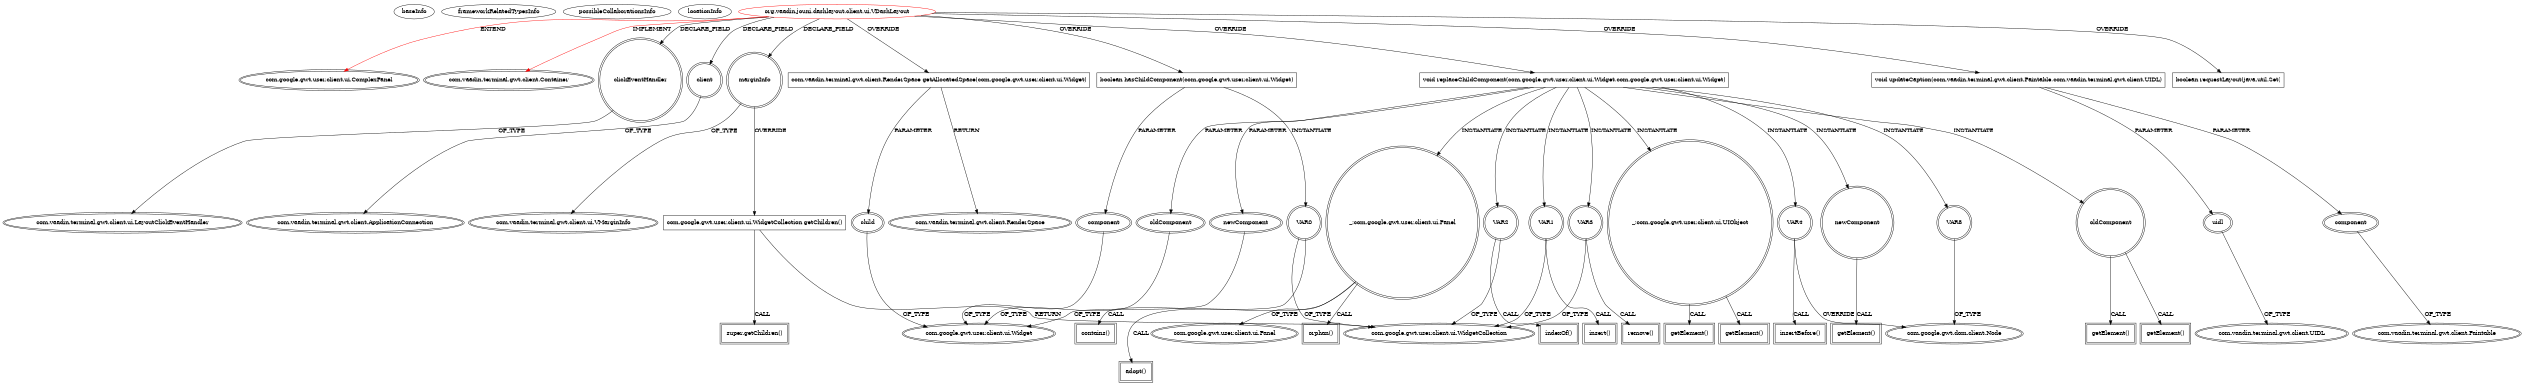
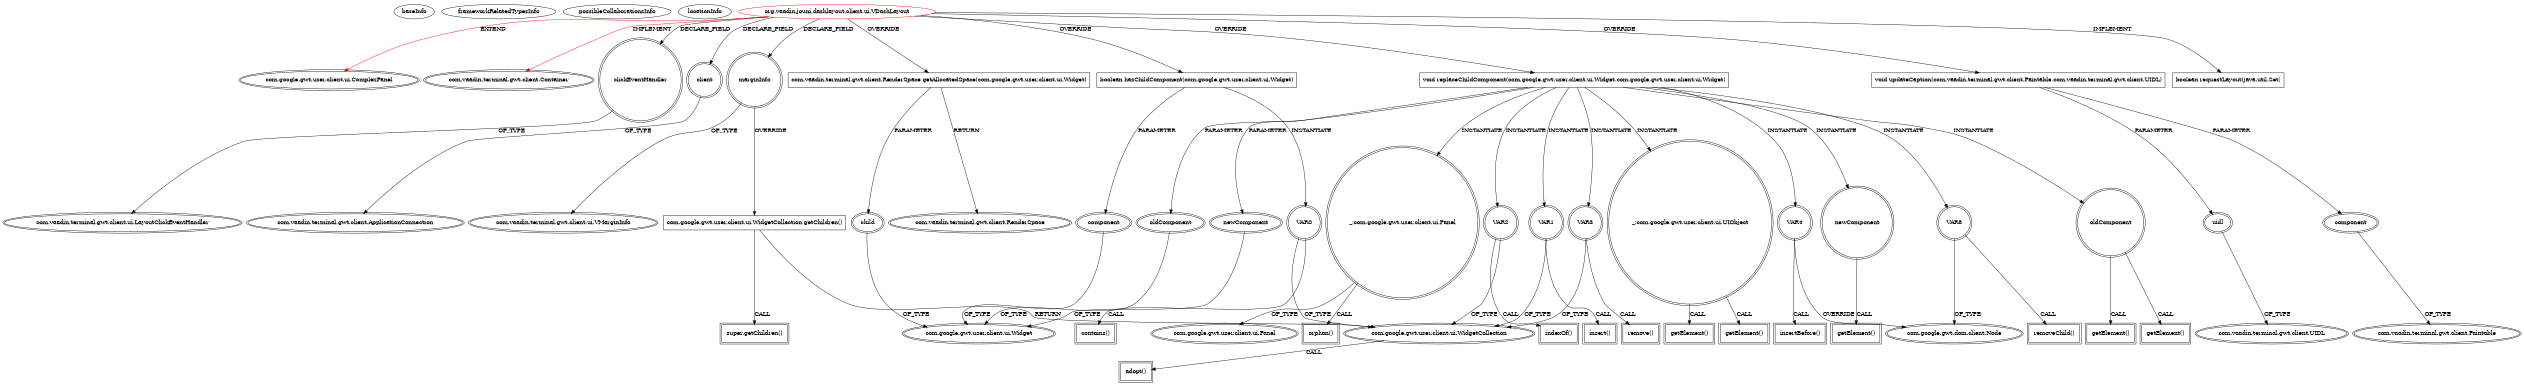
edge "org.vaadin.jouni.dashlayout.client.ui.VDashLayout" -> "boolean requestLayout(java.util.Set)": label "OVERRIDE" -> "IMPLEMENT"
edge "_:com.google.gwt.user.client.ui.Panel" -> "adopt()": now "com.google.gwt.user.client.ui.WidgetCollection" -> "adopt()"
node "removeChild()": added
